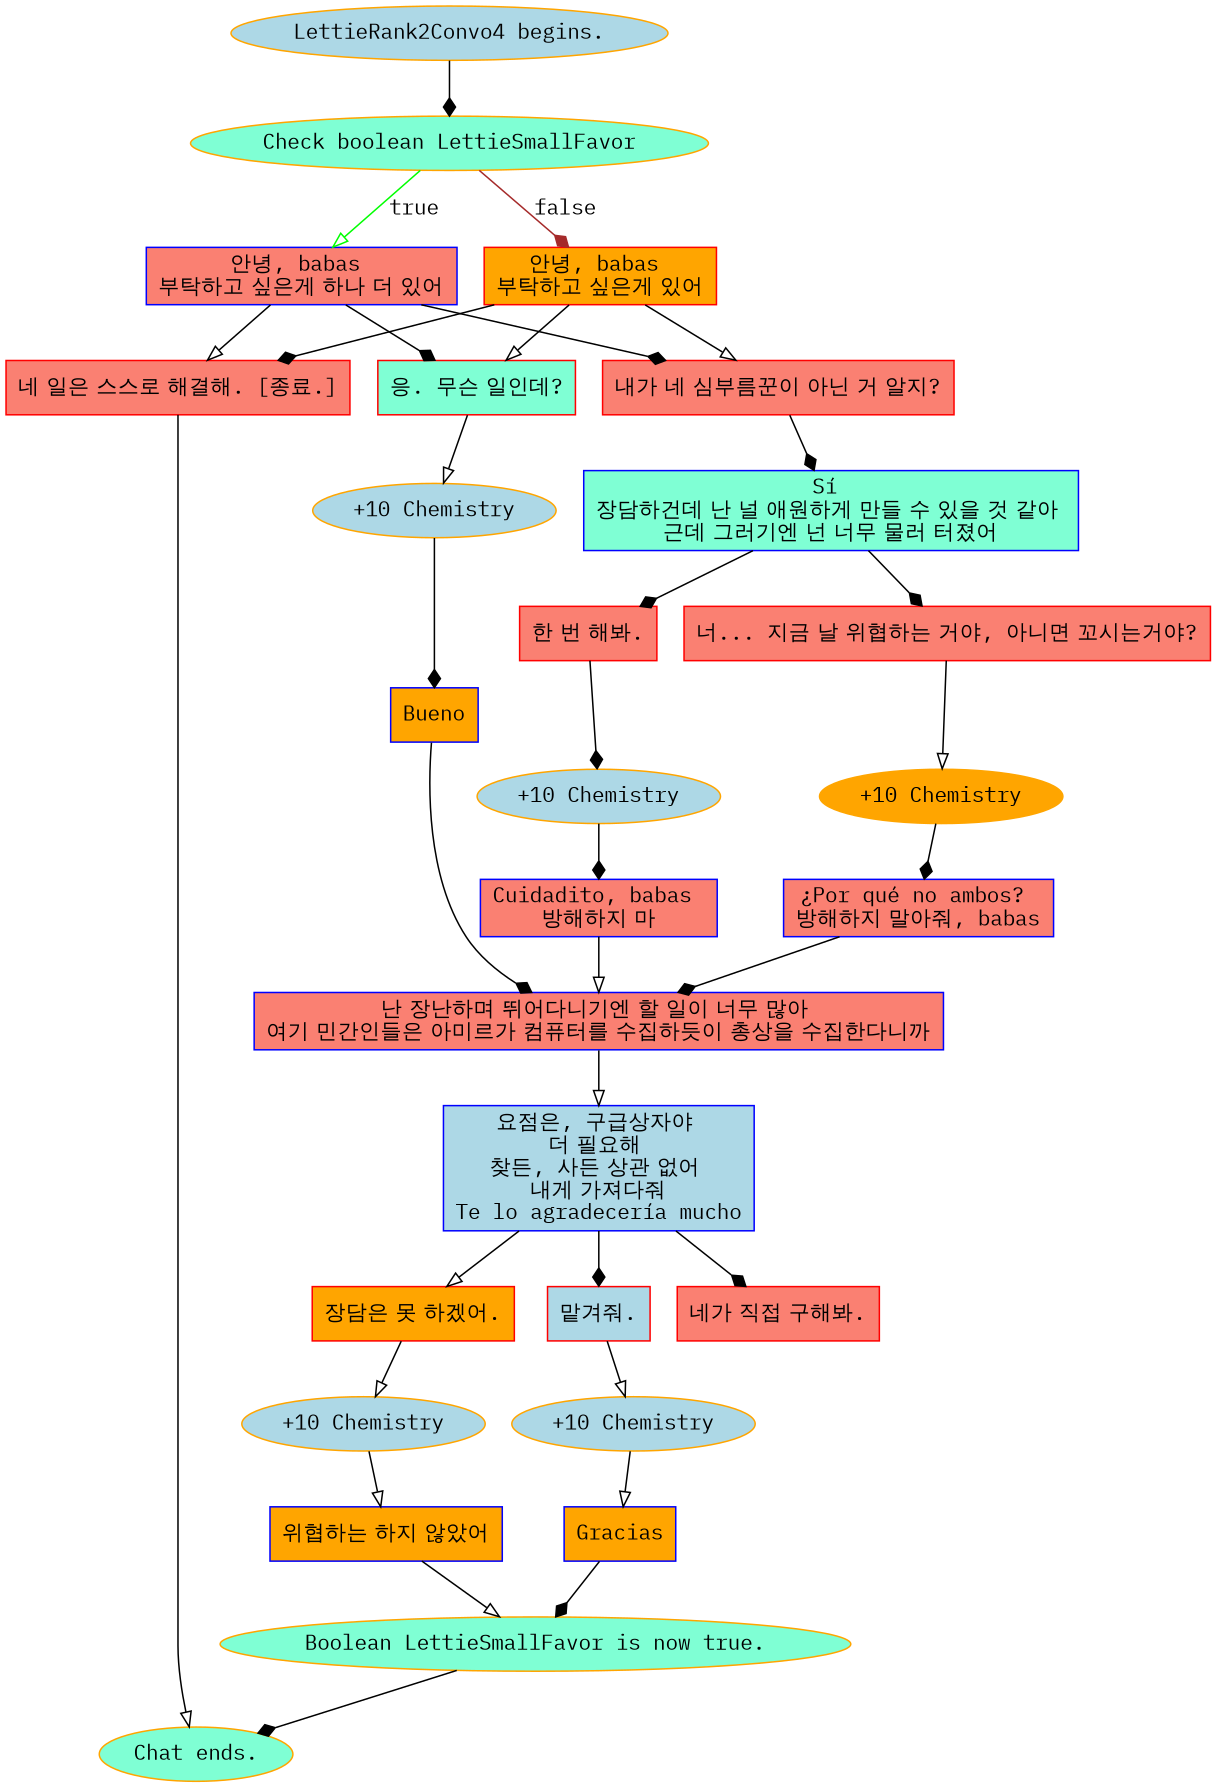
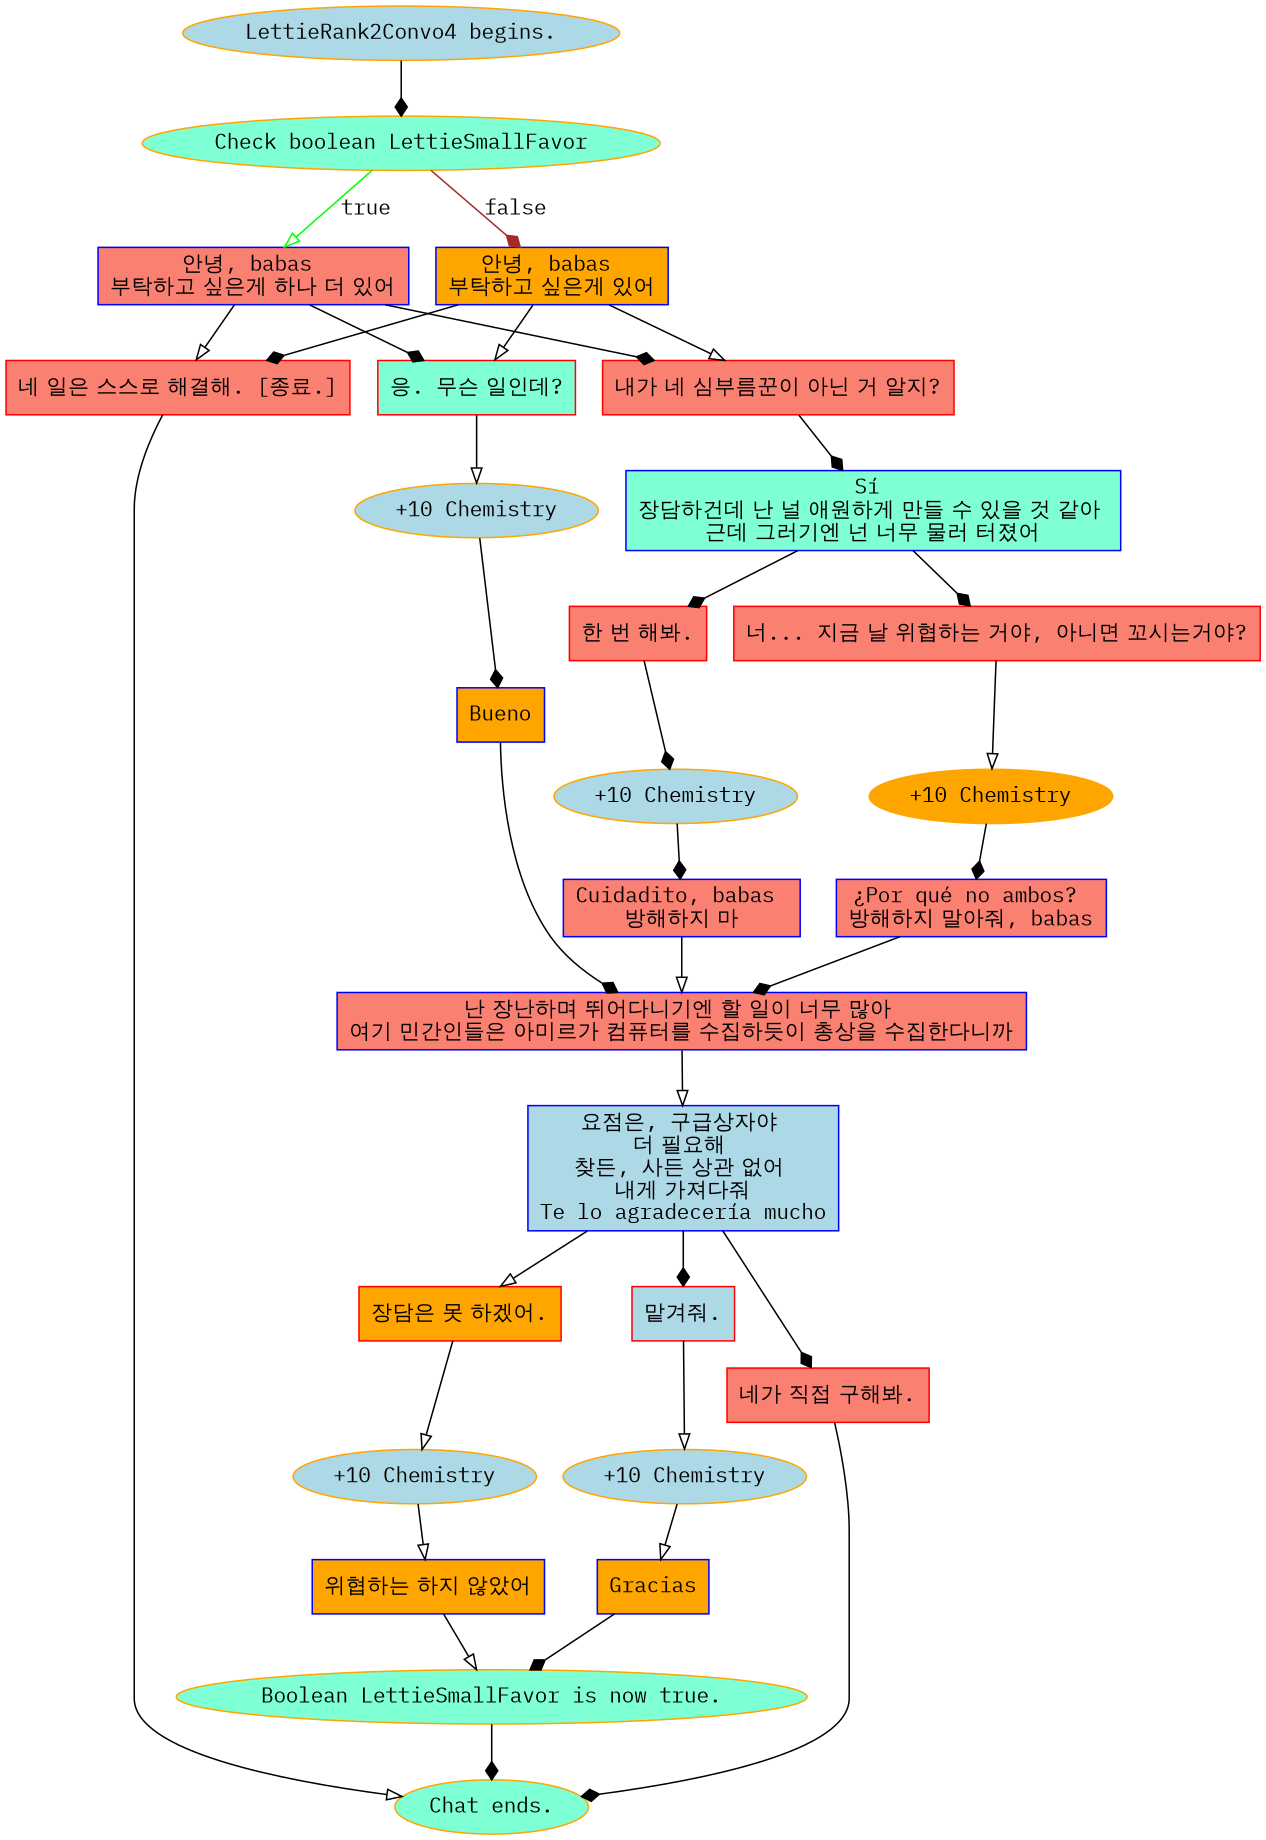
node "안녕, babas 부탁하고 싶은게 있어": color red -> blue
edge "네가 직접 구해봐." -> "Chat ends.": added
